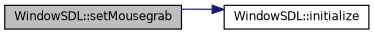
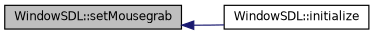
edge "WindowSDL::setMousegrab" -> "WindowSDL::initialize": reversed
